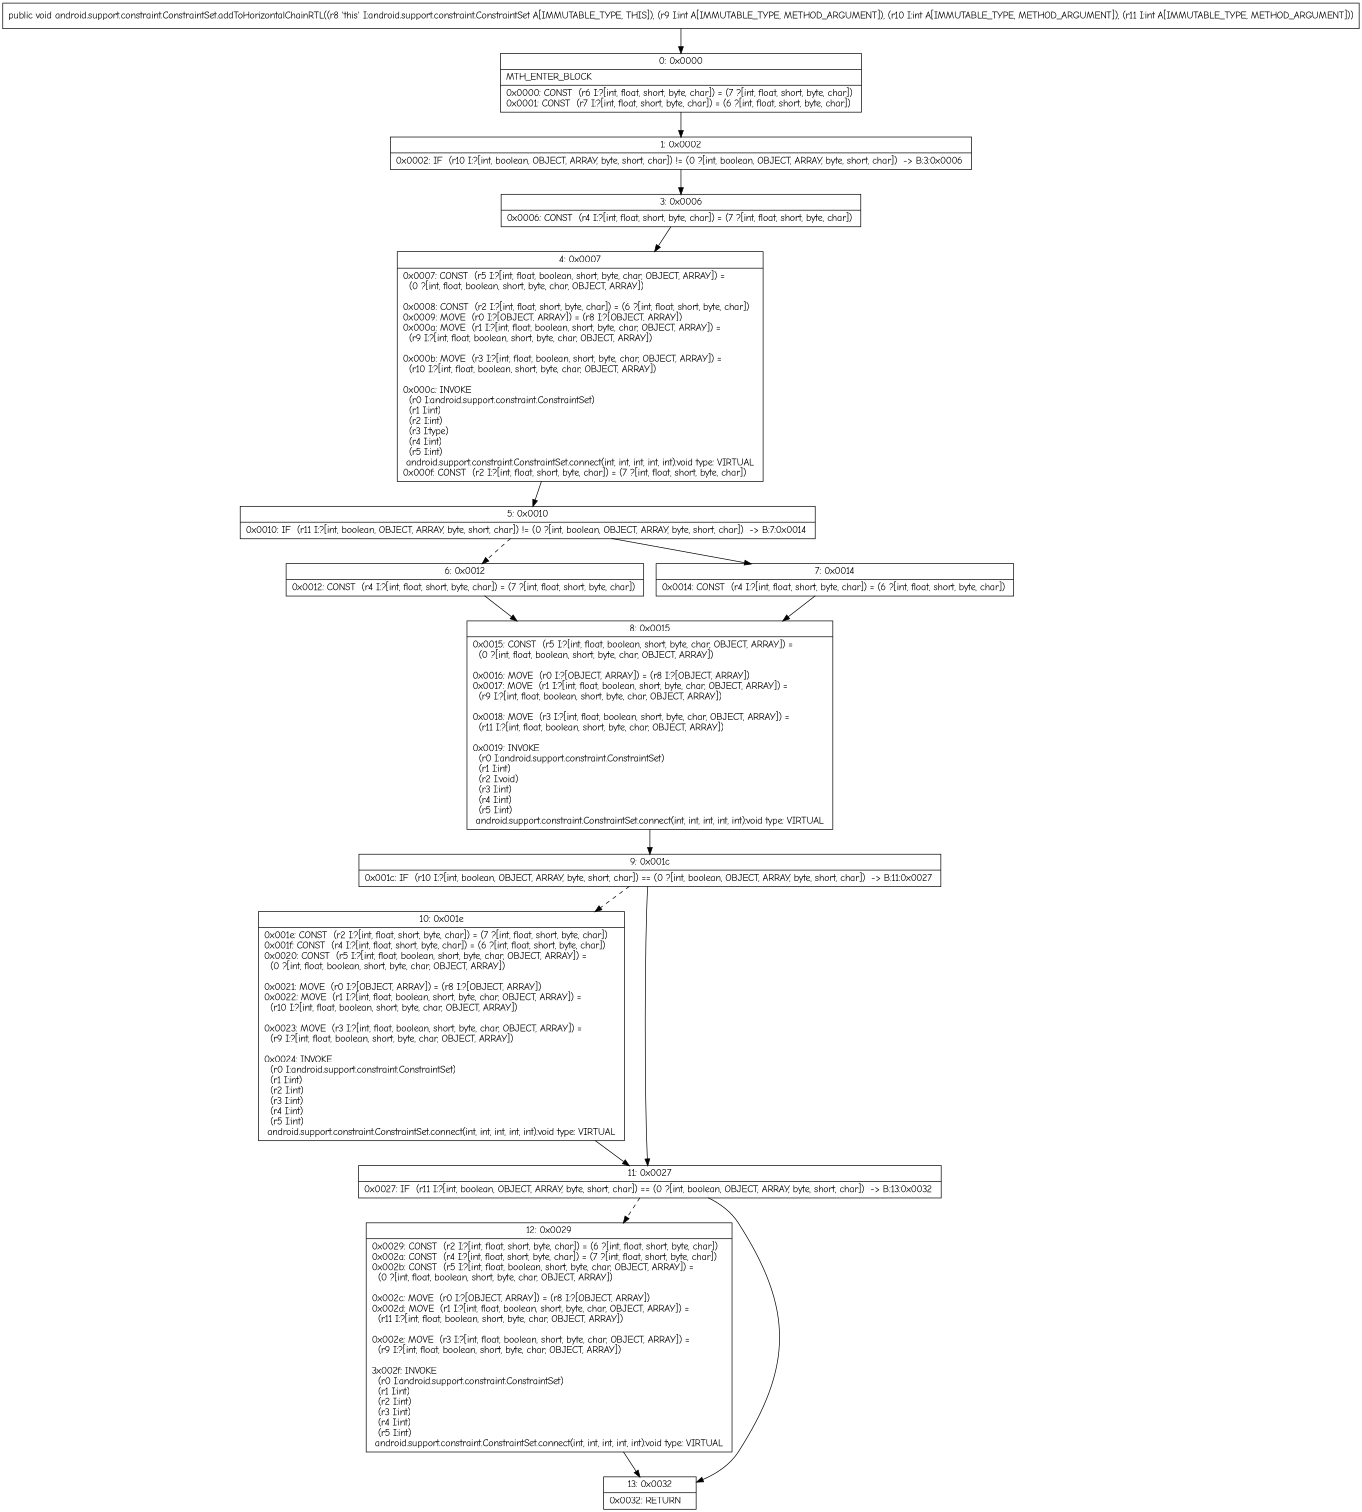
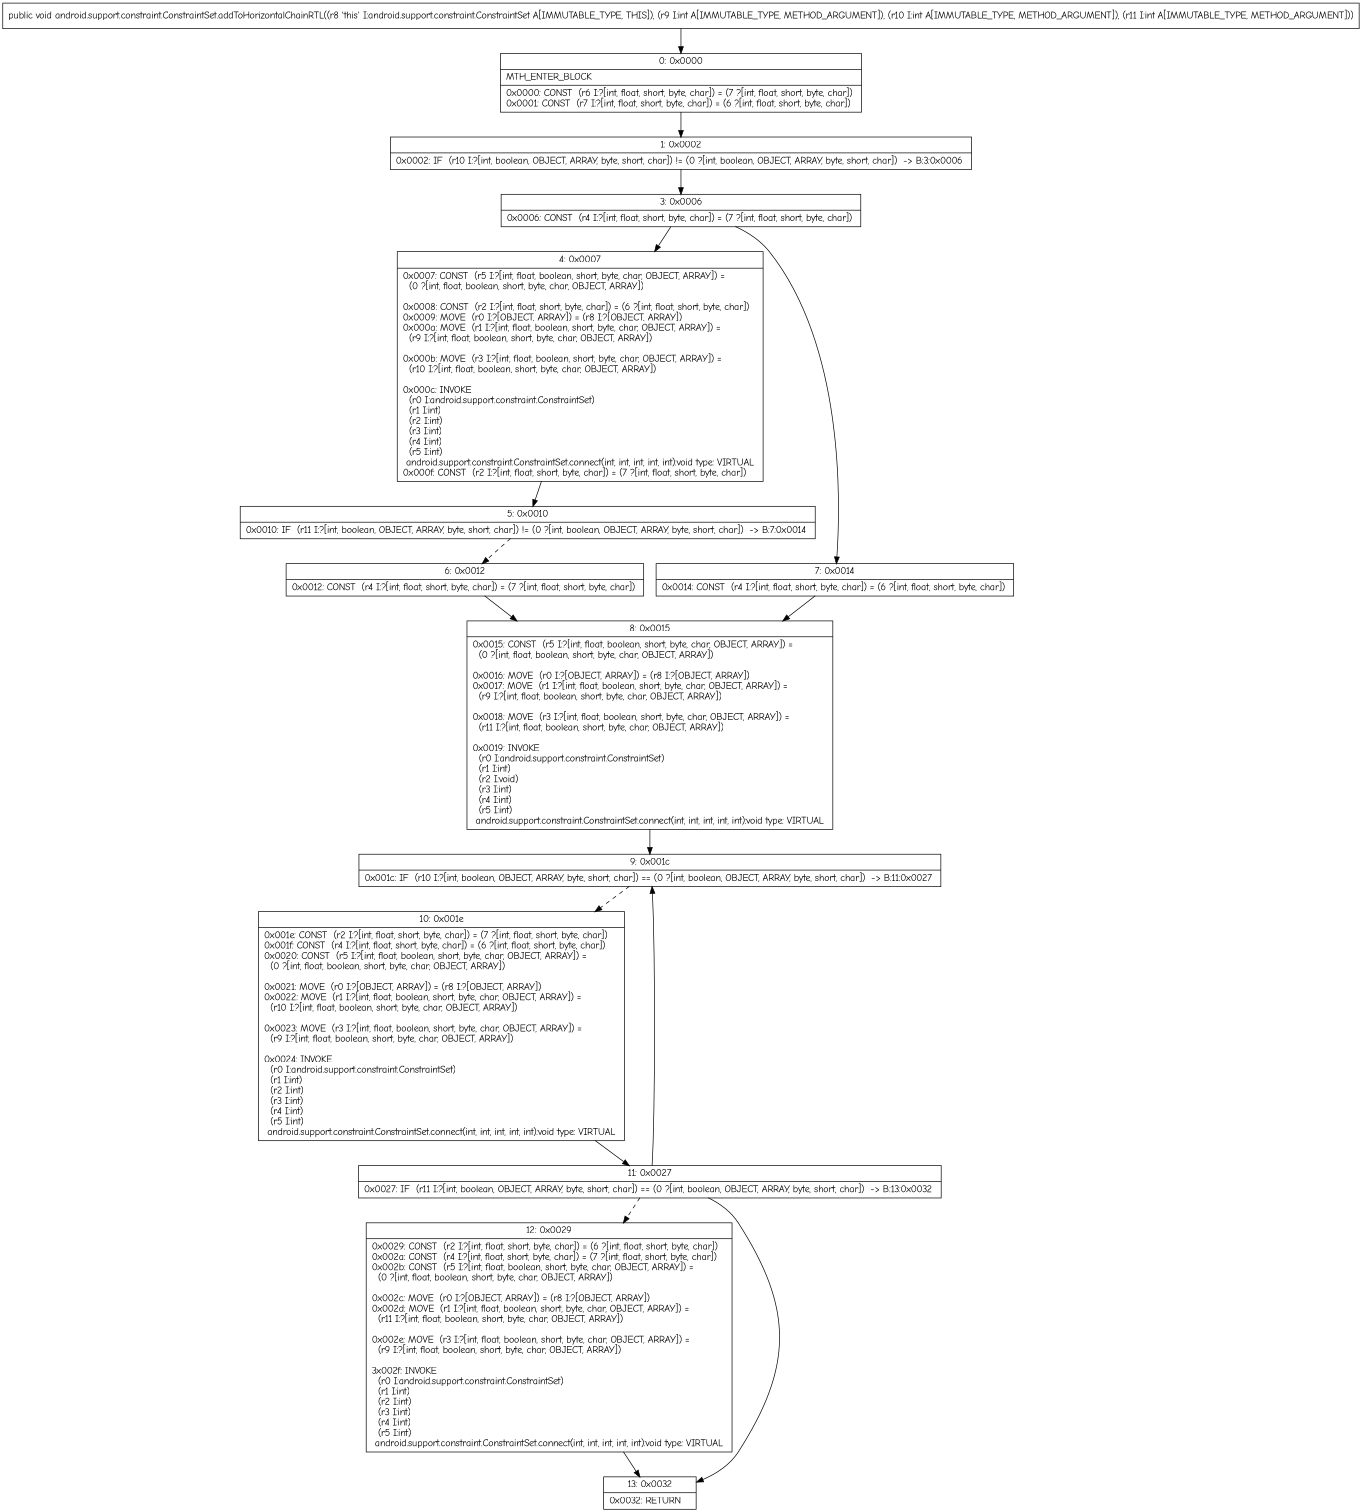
node "4: 0x0007": text "(r3 I:type)" -> "(r3 I:int)"
edge "5: 0x0010" -> "7: 0x0014": now "3: 0x0006" -> "7: 0x0014"
edge "9: 0x001c" -> "11: 0x0027": reversed
